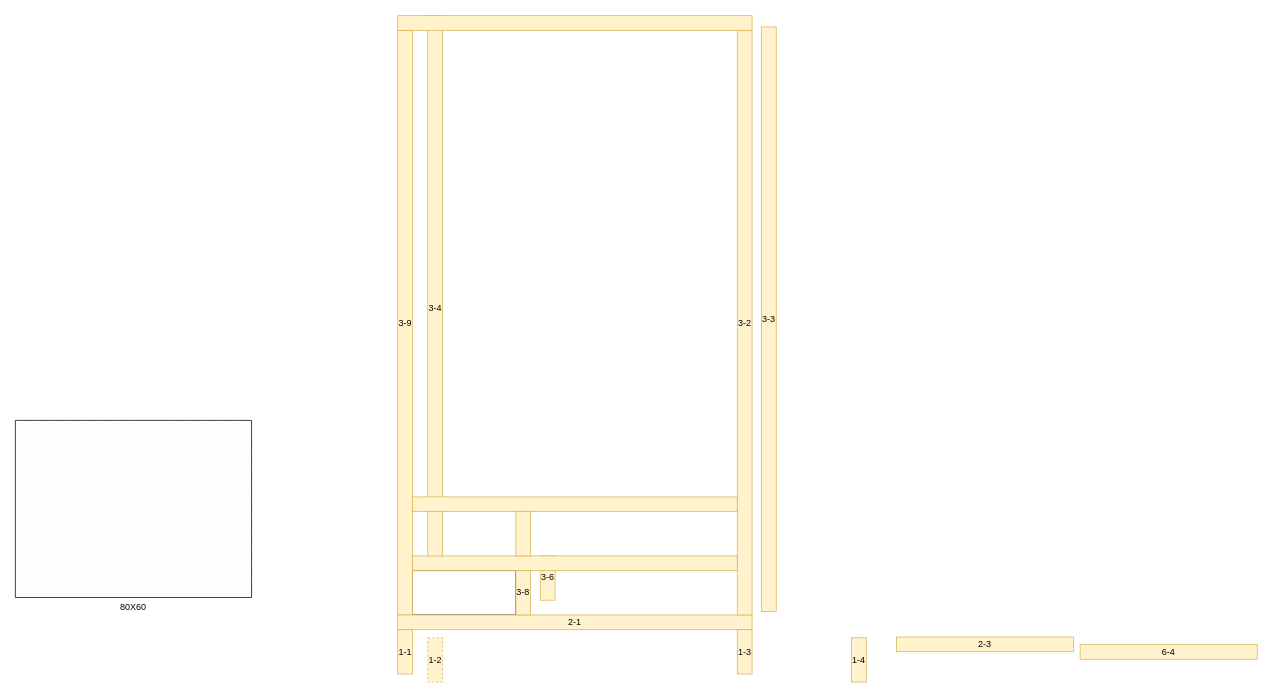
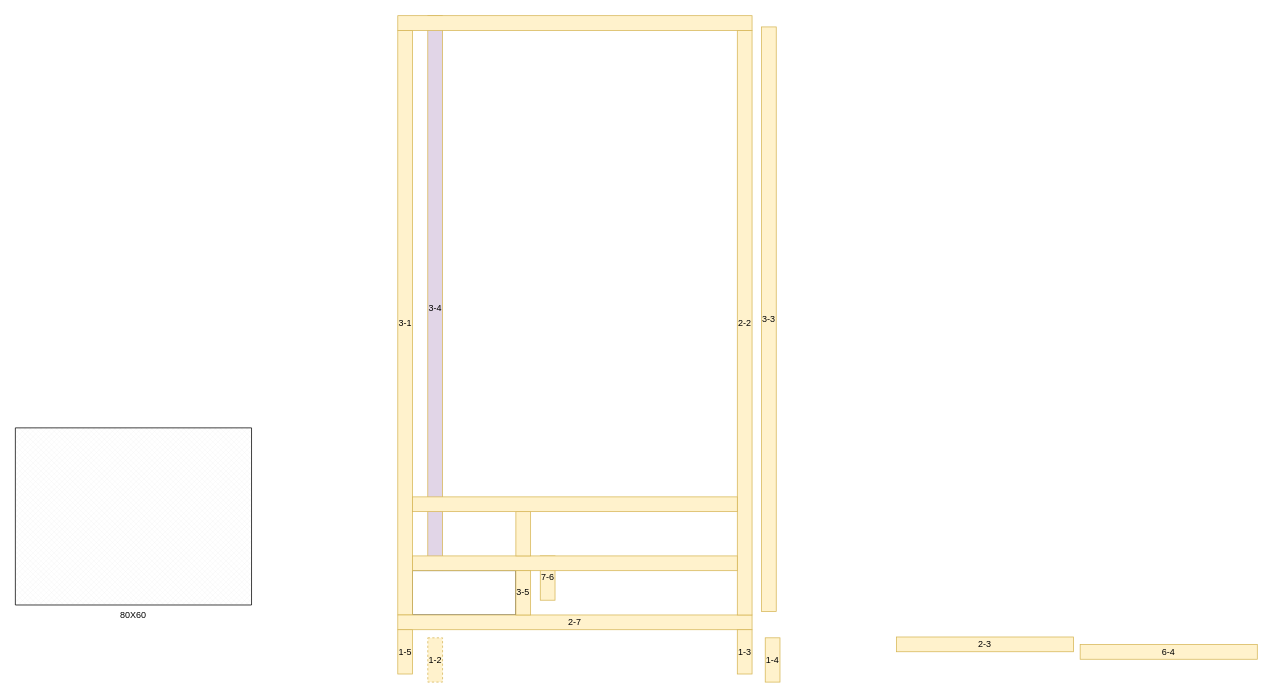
node "3-4": fillcolor #fff2cc -> #e1d5e7
node "3-9": label "3-9" -> "3-1"
node "3-2": label "3-2" -> "2-2"
node "80X60": moved (133, 509) -> (133, 516)
node "3-6": label "3-6" -> "7-6"
node "3-8": label "3-8" -> "3-5"
node "2-1": label "2-1" -> "2-7"
node "1-1": label "1-1" -> "1-5"
node "1-4": moved (859, 660) -> (773, 660)
